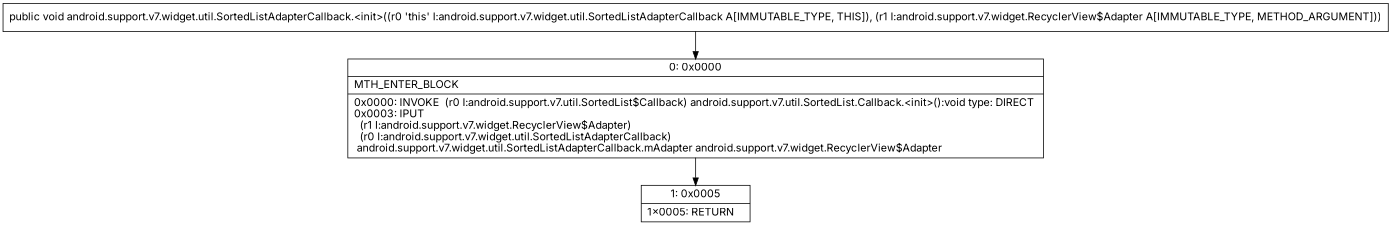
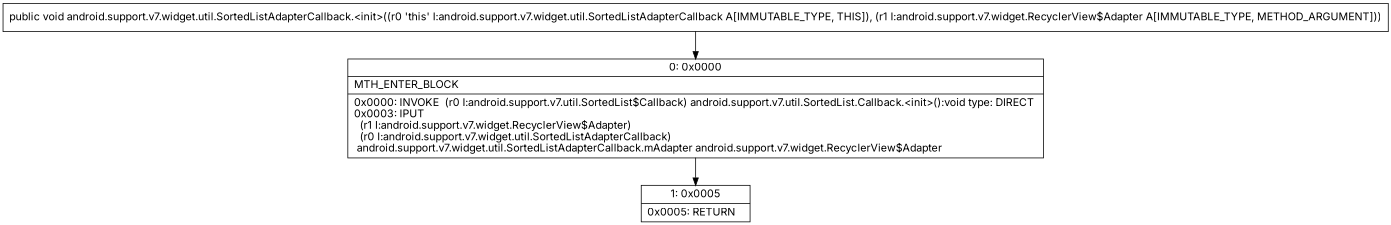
node "1: 0x0005": text "1x0005: RETURN" -> "0x0005: RETURN"
